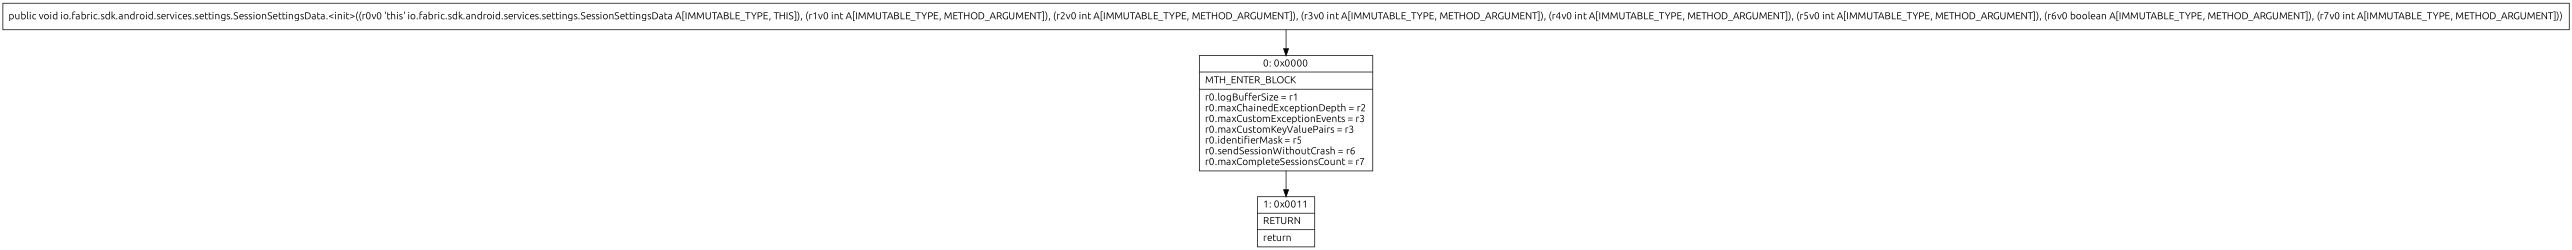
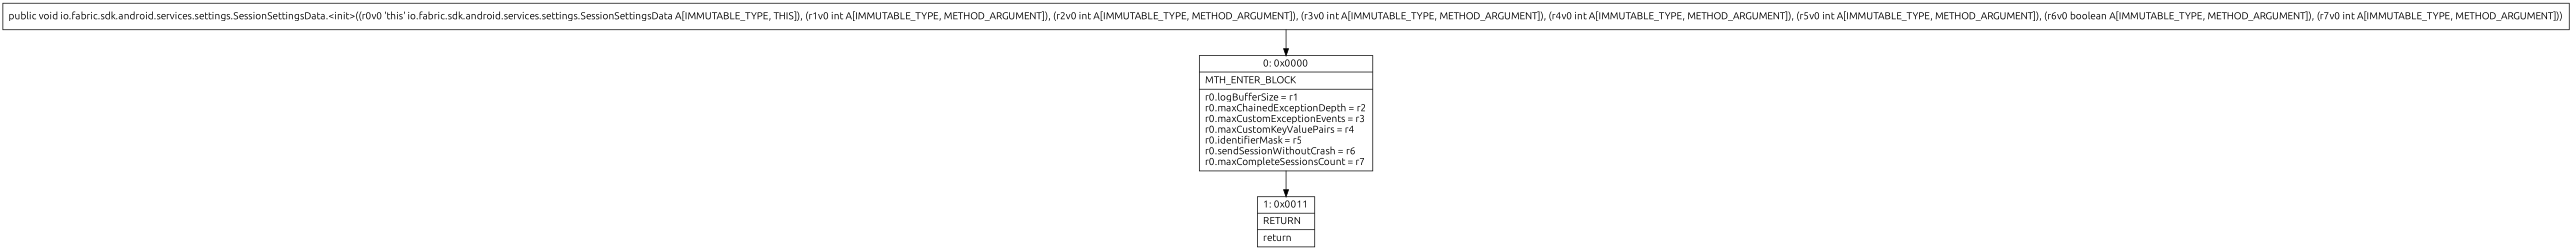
node "0: 0x0000": text "r0.maxCustomKeyValuePairs = r3" -> "r0.maxCustomKeyValuePairs = r4"
